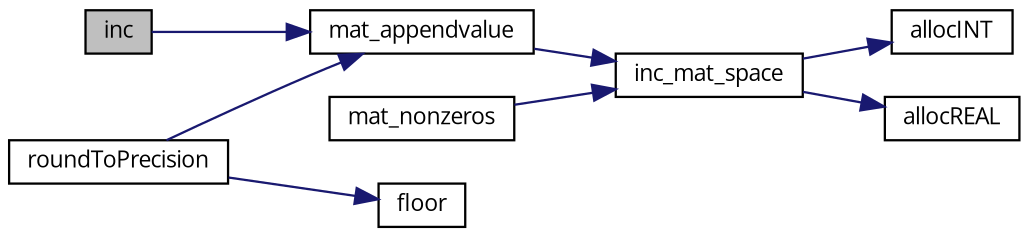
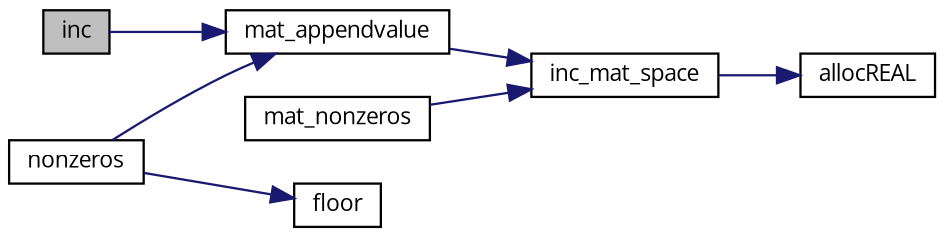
node "allocINT": removed
node "roundToPrecision": label "roundToPrecision" -> "nonzeros"
